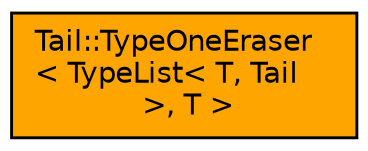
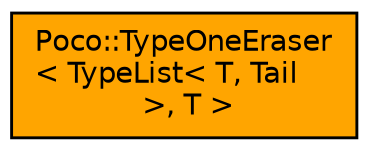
node "Tail::TypeOneEraser < TypeList< T, Tail >, T >": label "Tail::TypeOneEraser < TypeList< T, Tail >, T >" -> "Poco::TypeOneEraser < TypeList< T, Tail >, T >"
